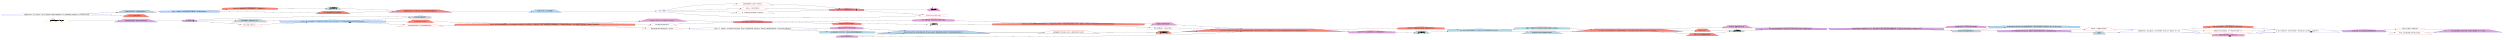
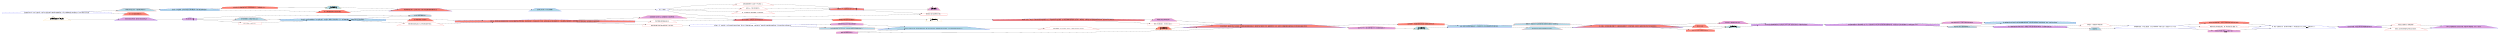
node "显然，从那时起这个团队已经走了很长的一段路。": removed
node "在那一刻，她一定感到非常孤独。": shape trapezium -> house
